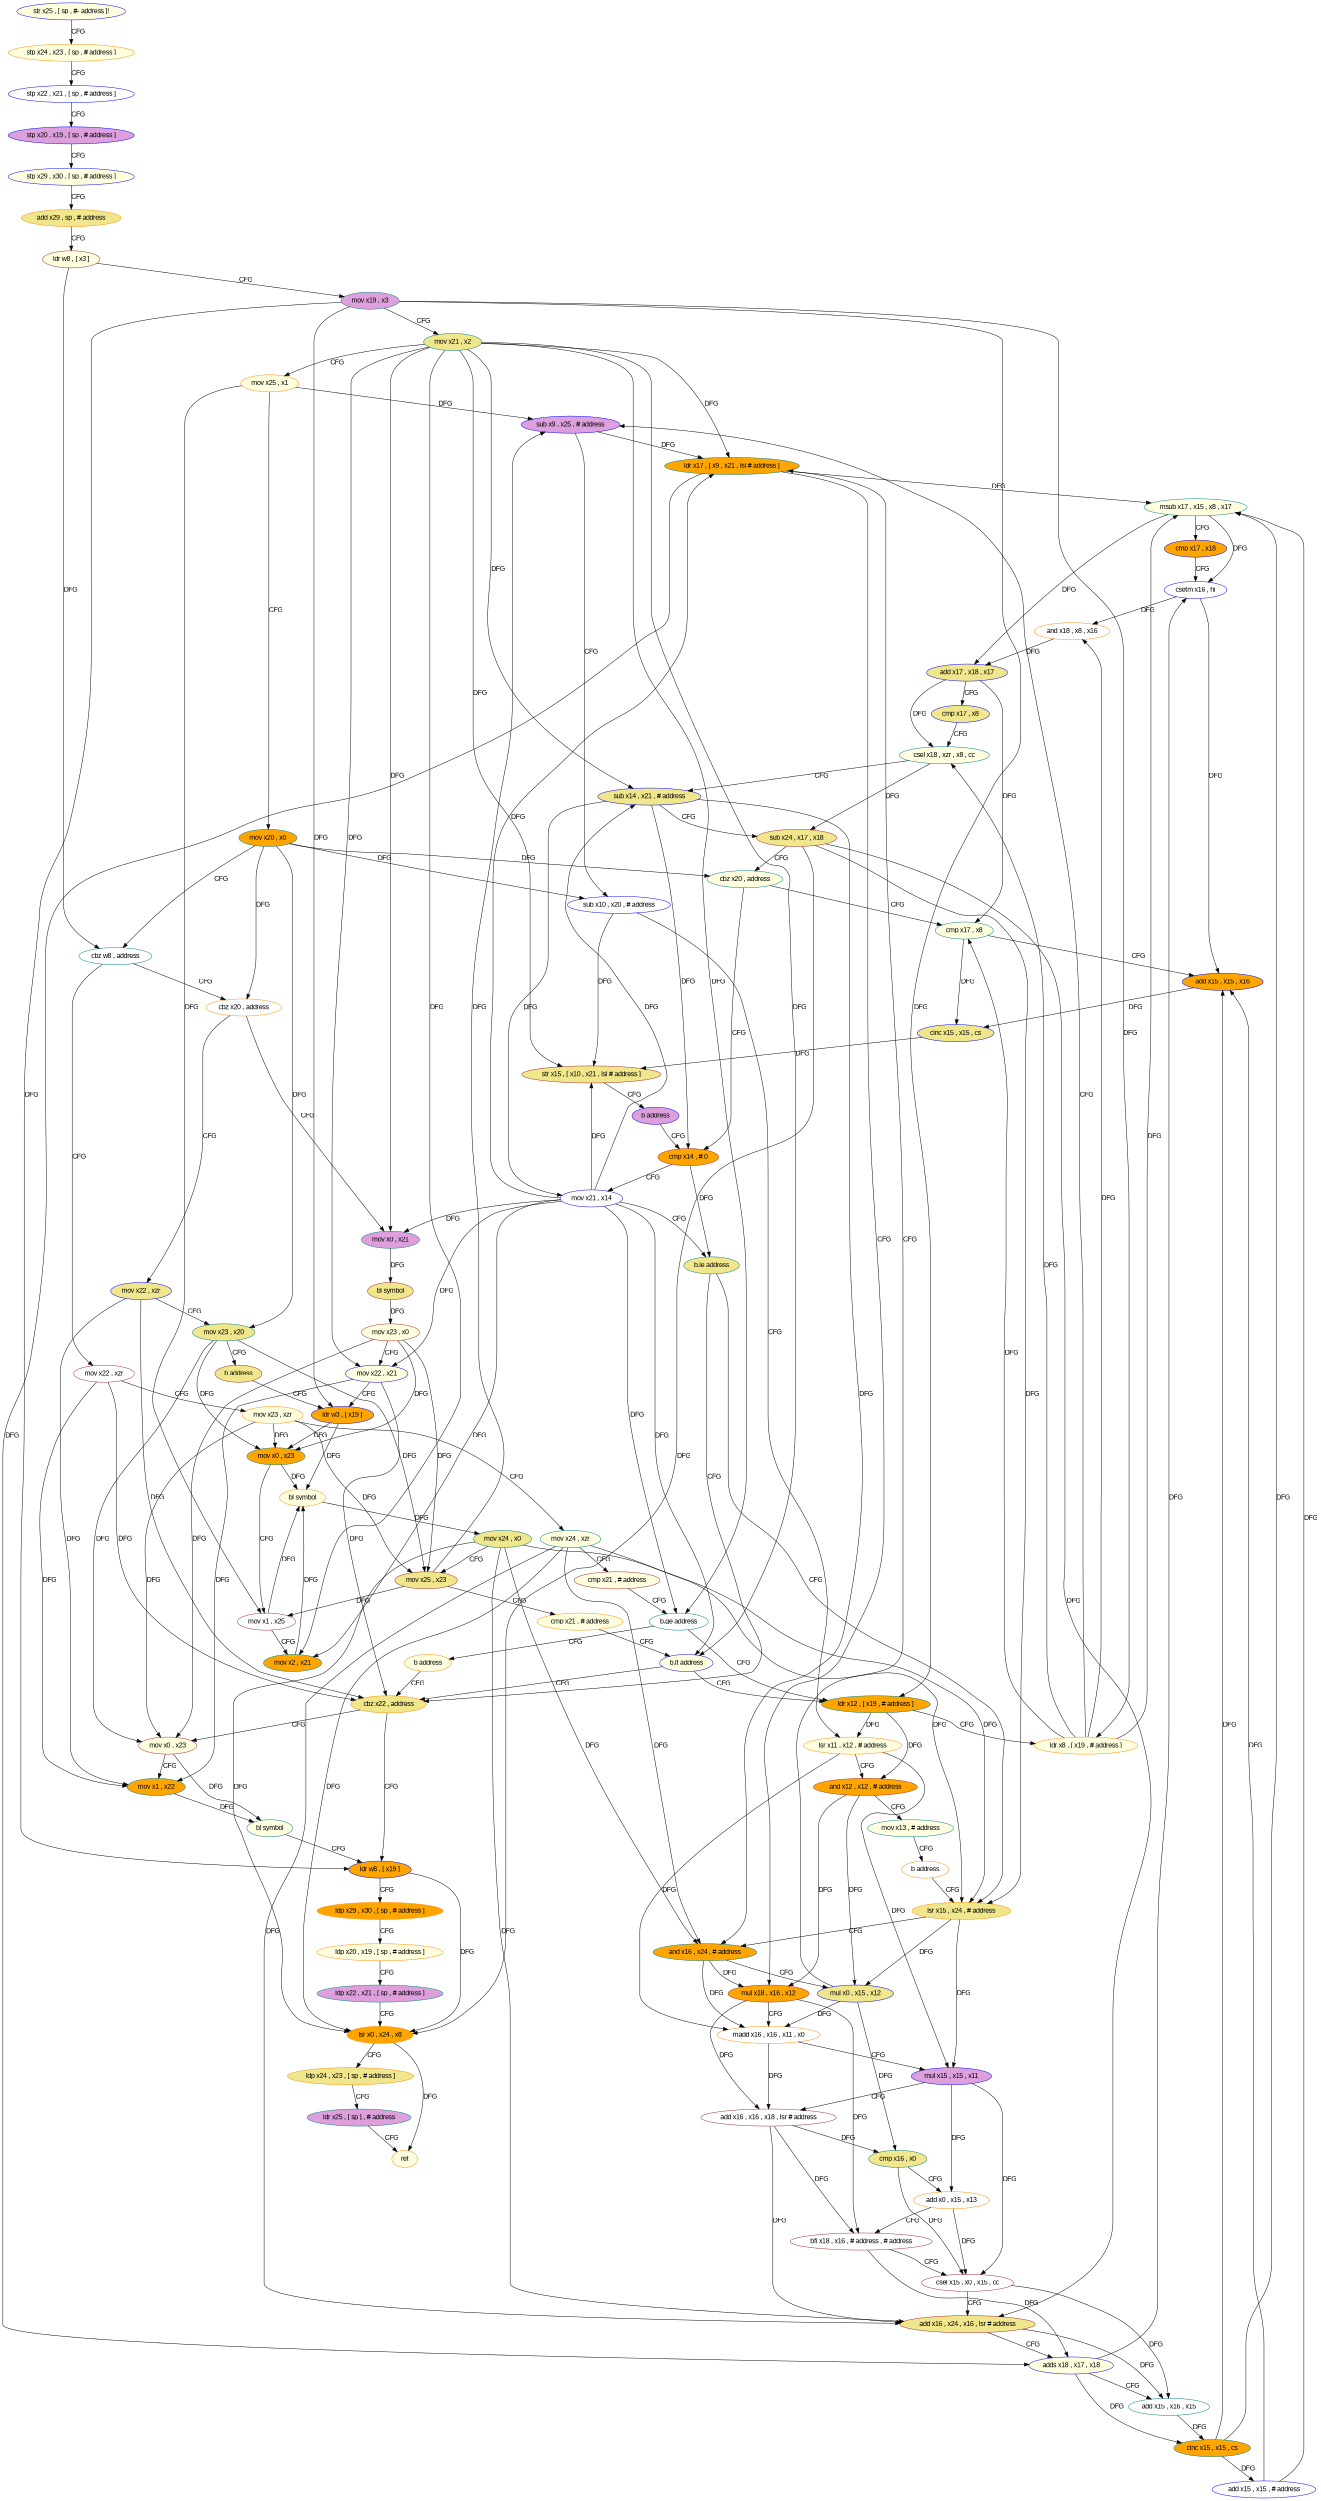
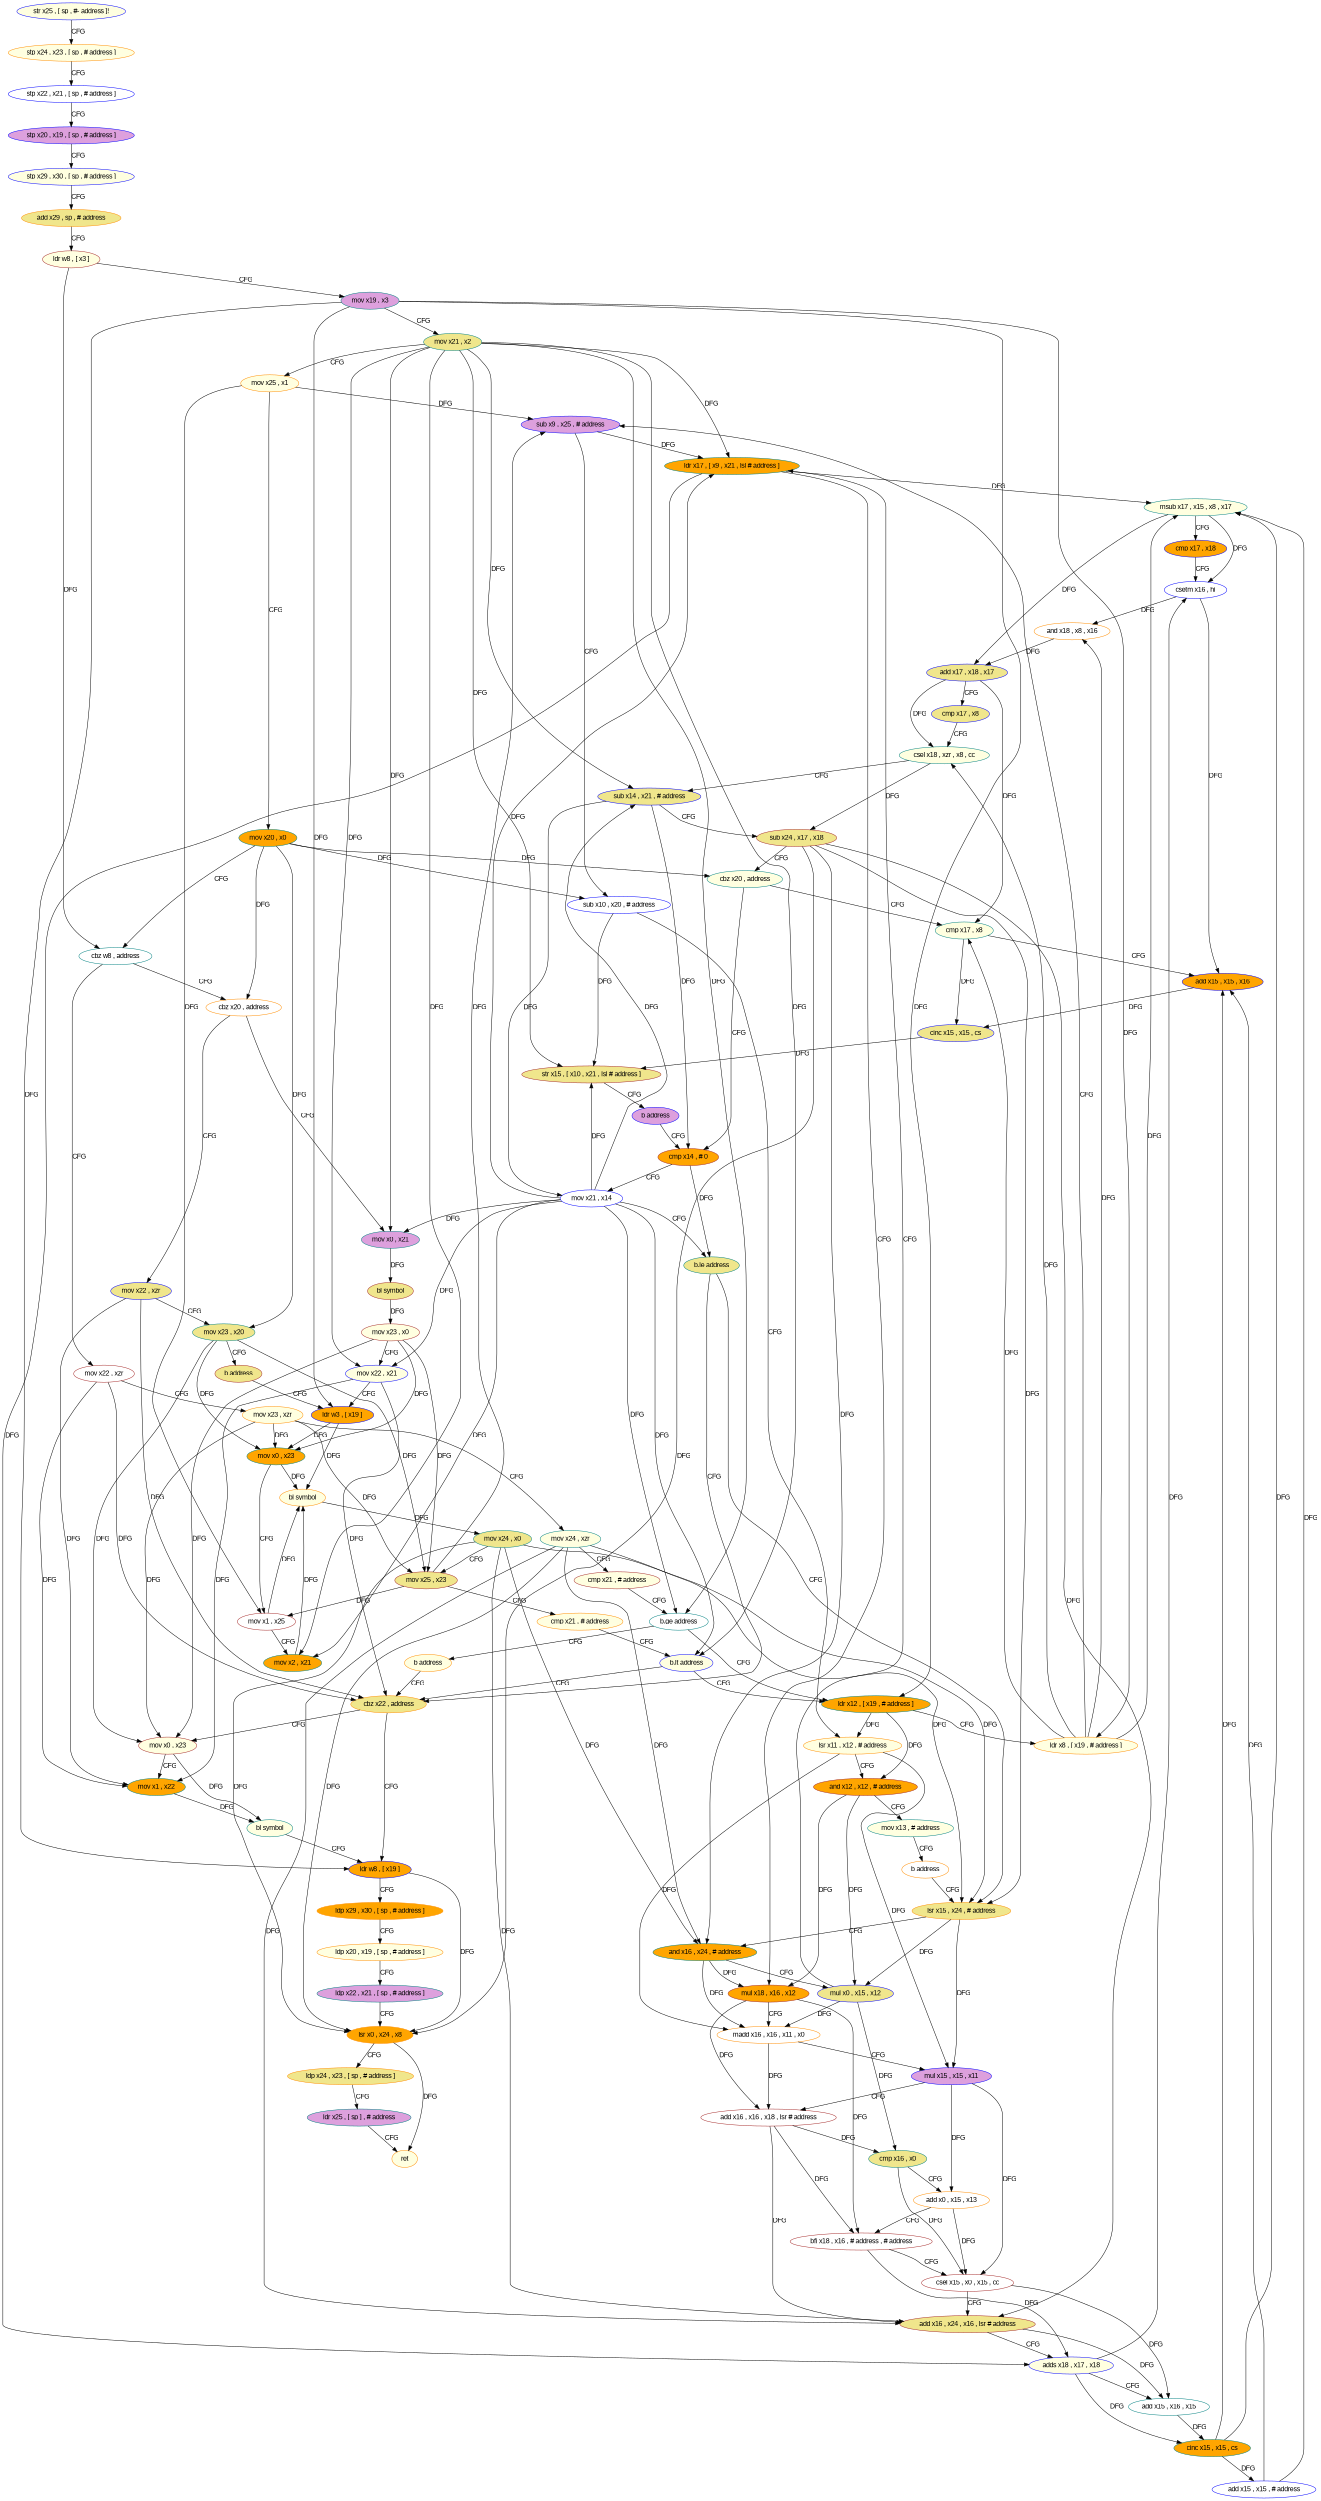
edge "sub x14 , x21 , # address" -> "and x16 , x24 , # address": now "sub x24 , x17 , x18" -> "and x16 , x24 , # address"
